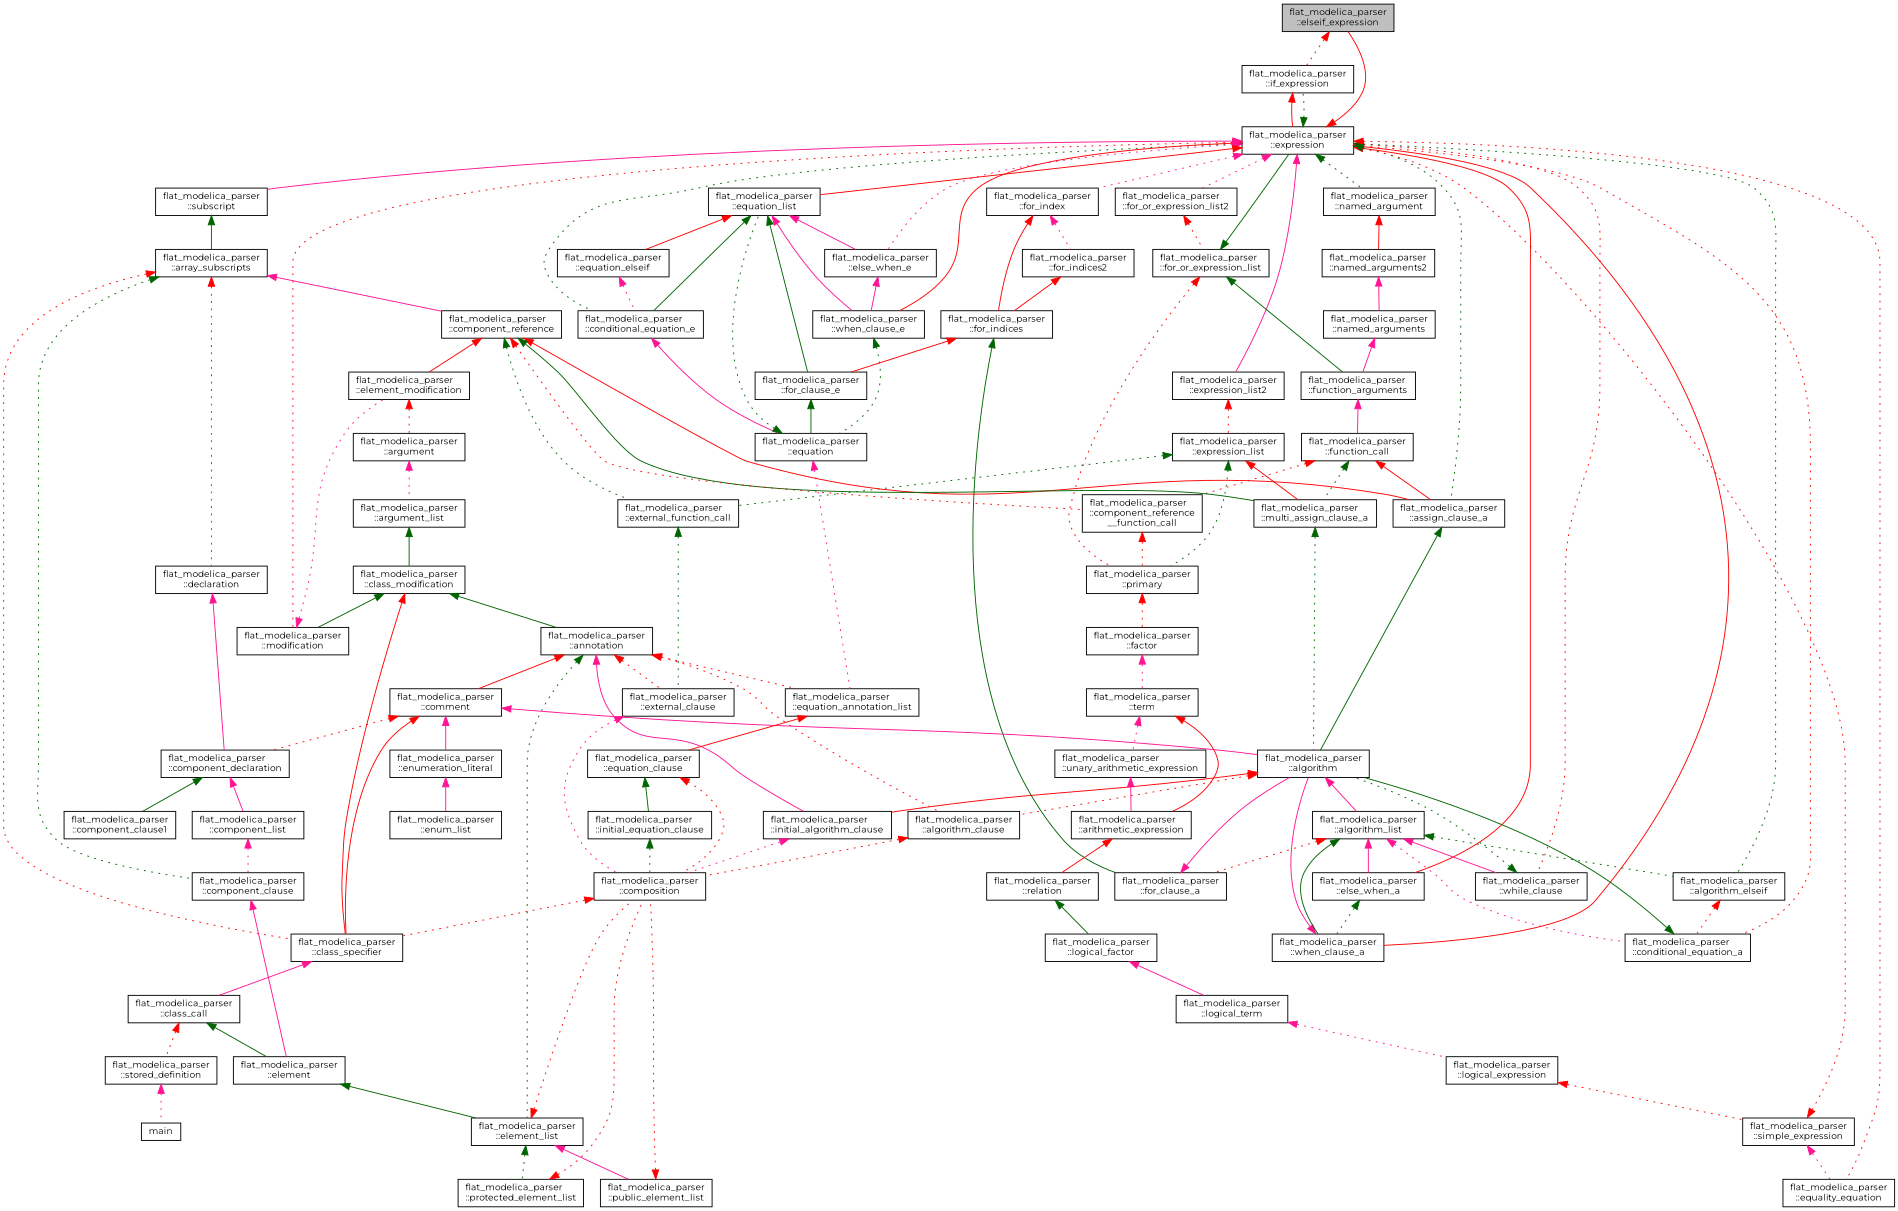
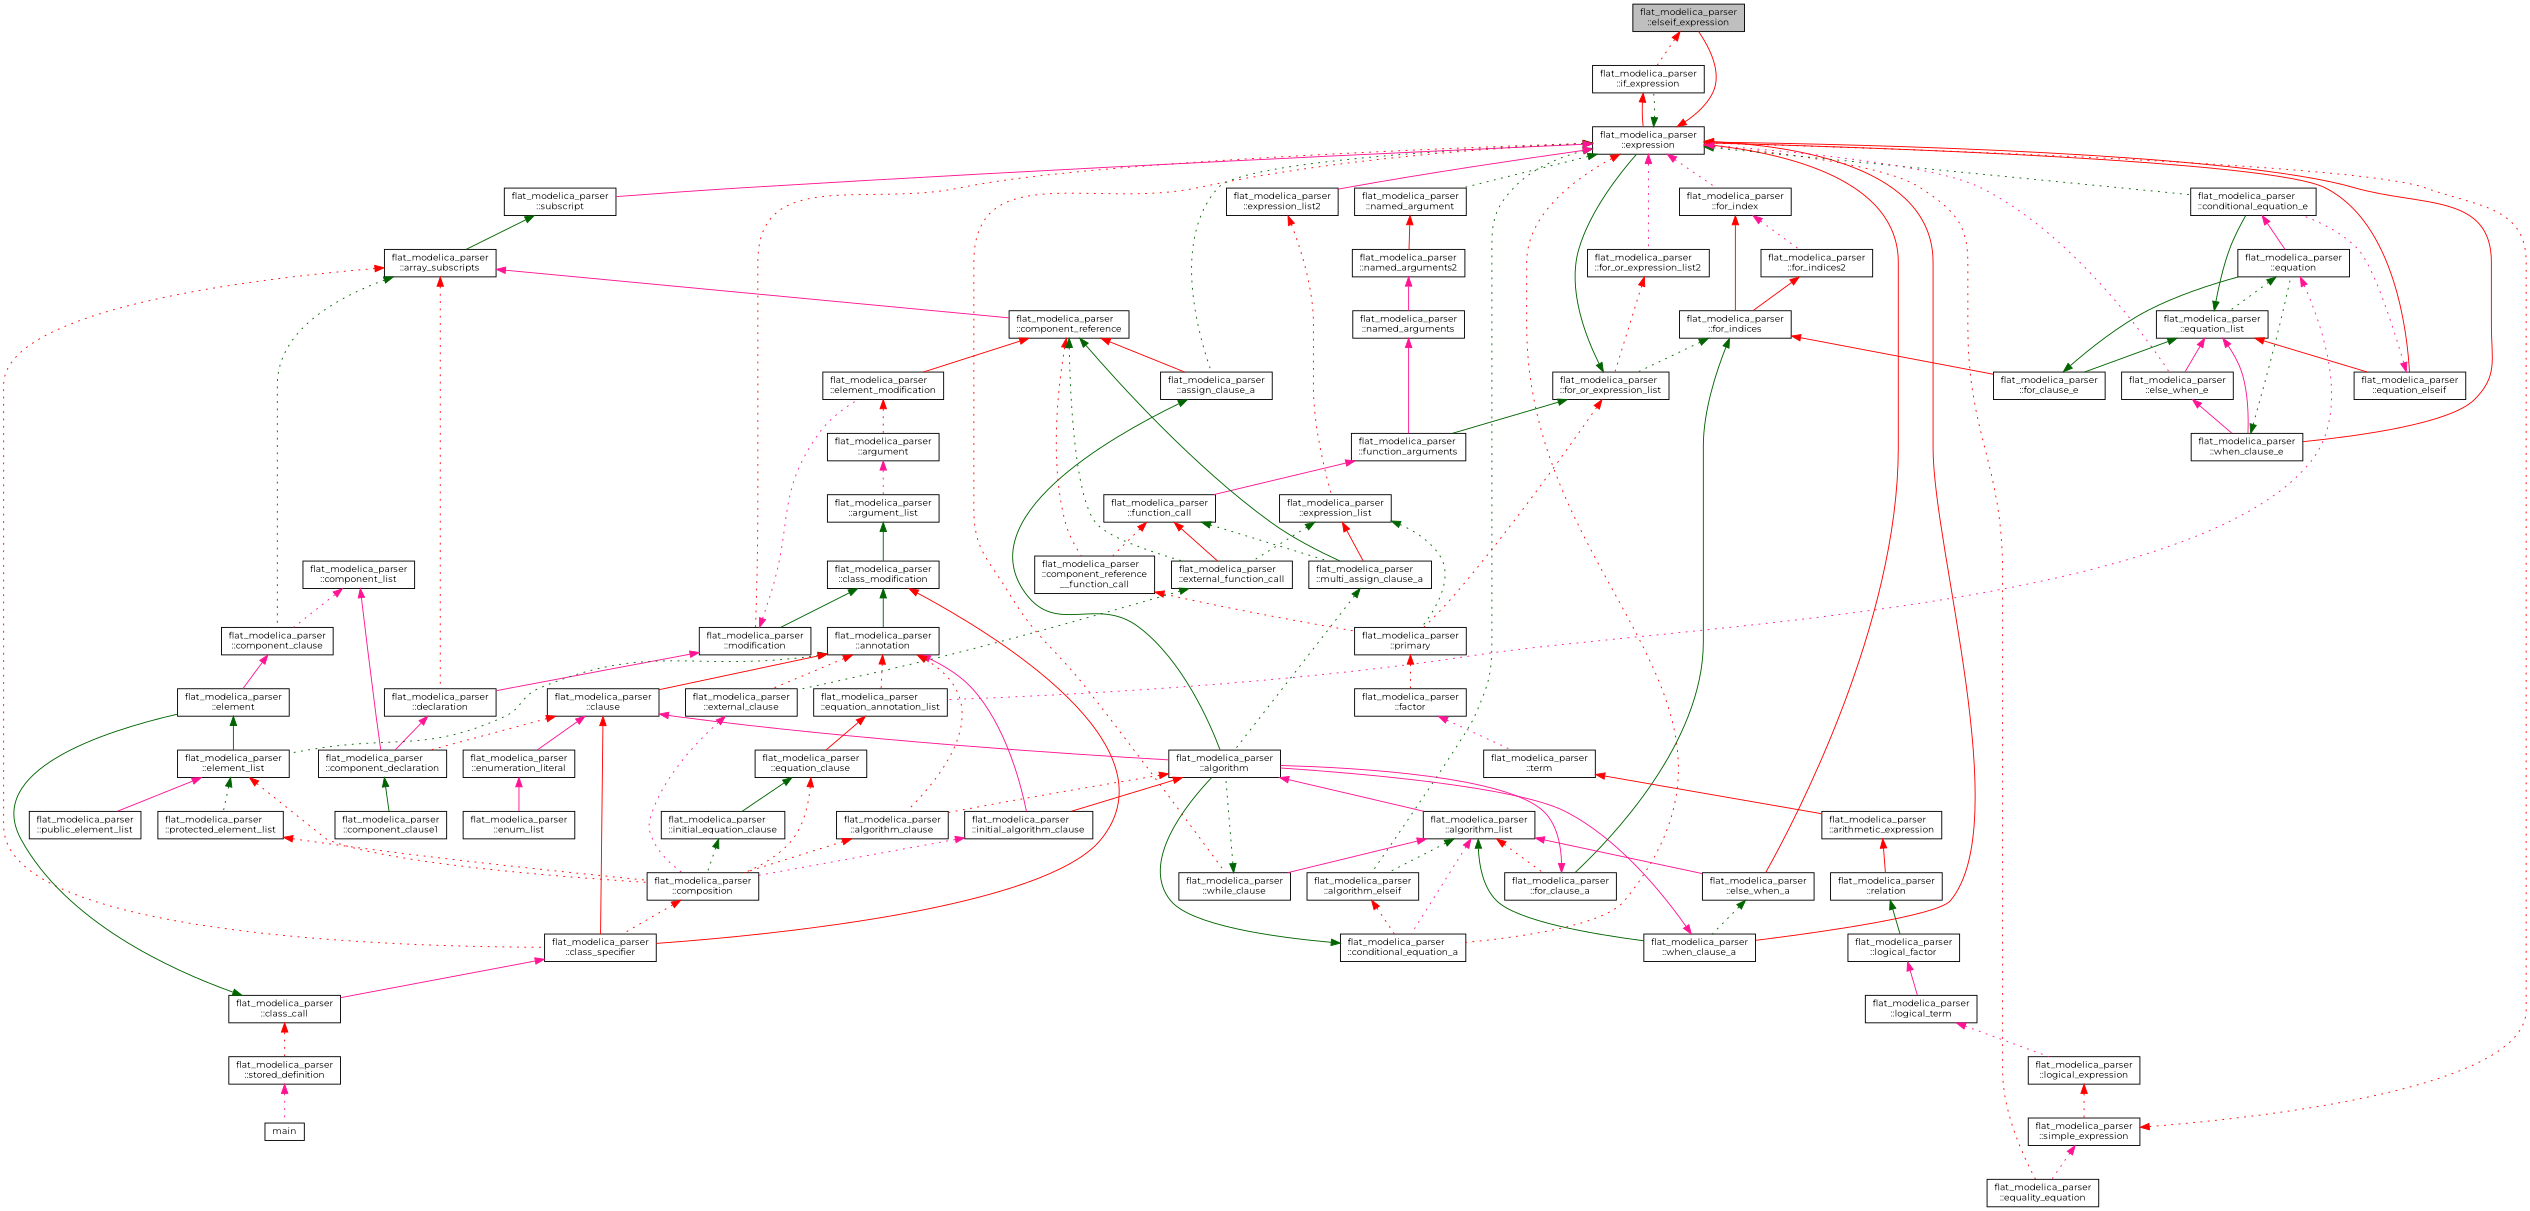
edge "flat_modelica_parser ::equation_list" -> "flat_modelica_parser ::expression": now "flat_modelica_parser ::equation_elseif" -> "flat_modelica_parser ::expression"
edge "flat_modelica_parser ::for_or_expression_list" -> "flat_modelica_parser ::for_indices": added
edge "flat_modelica_parser ::assign_clause_a" -> "flat_modelica_parser ::function_call": now "flat_modelica_parser ::external_function_call" -> "flat_modelica_parser ::function_call"
edge "flat_modelica_parser ::declaration" -> "flat_modelica_parser ::modification": added
node "flat_modelica_parser ::comment": label "flat_modelica_parser ::comment" -> "flat_modelica_parser ::clause"
node "flat_modelica_parser ::unary_arithmetic_expression": removed
edge "flat_modelica_parser ::component_list" -> "flat_modelica_parser ::component_declaration": reversed
edge "flat_modelica_parser ::composition" -> "flat_modelica_parser ::public_element_list": removed
